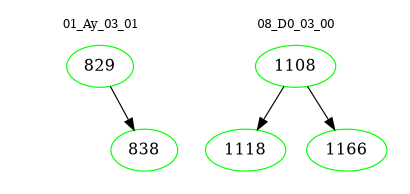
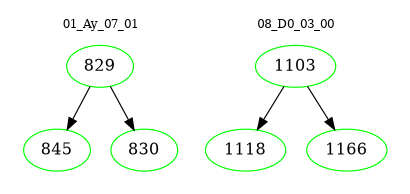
cluster "01_Ay_03_01": label "01_Ay_03_01" -> "01_Ay_07_01"
node "1108": label "1108" -> "1103"
node "845": added
node "838": label "838" -> "830"
